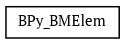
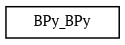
node "BPy_BMElem": label "BPy_BMElem" -> "BPy_BPy"
